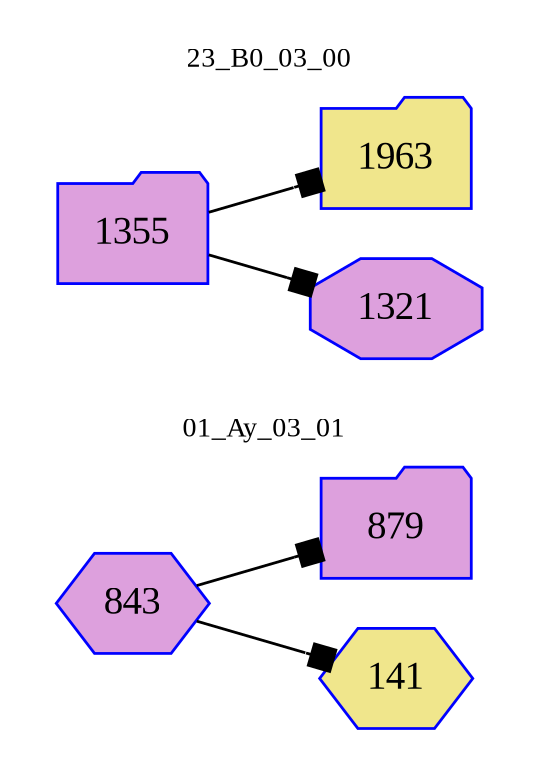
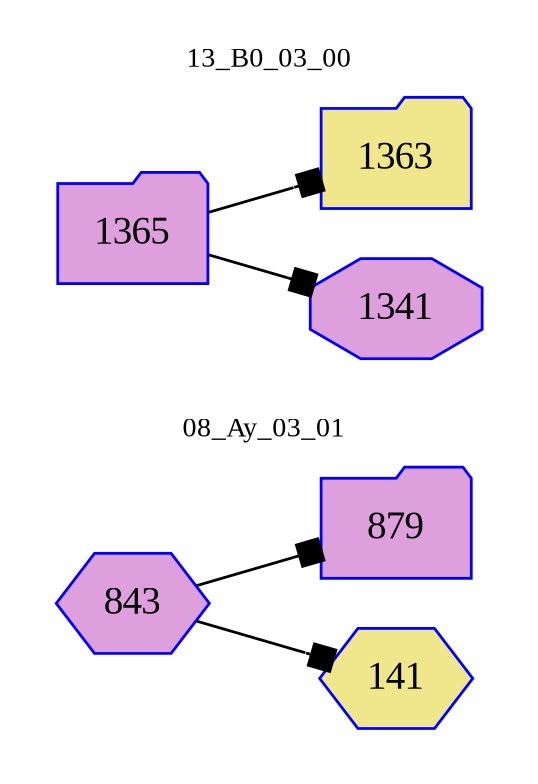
cluster "23_B0_03_00": label "23_B0_03_00" -> "13_B0_03_00"
node "1963": label "1963" -> "1363"
node "1355": label "1355" -> "1365"
node "1321": label "1321" -> "1341"
cluster "01_Ay_03_01": label "01_Ay_03_01" -> "08_Ay_03_01"
